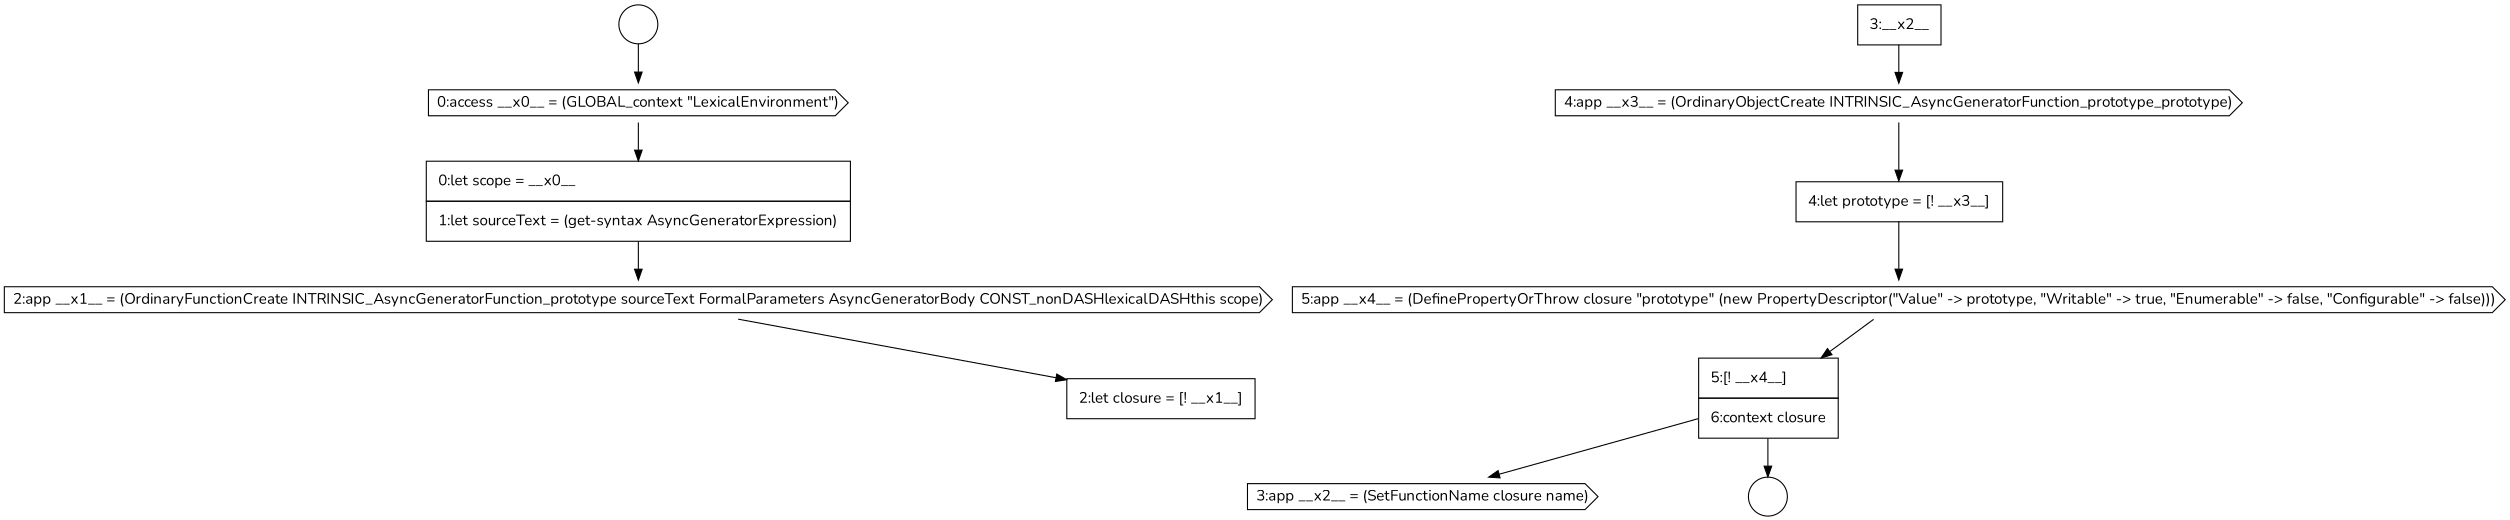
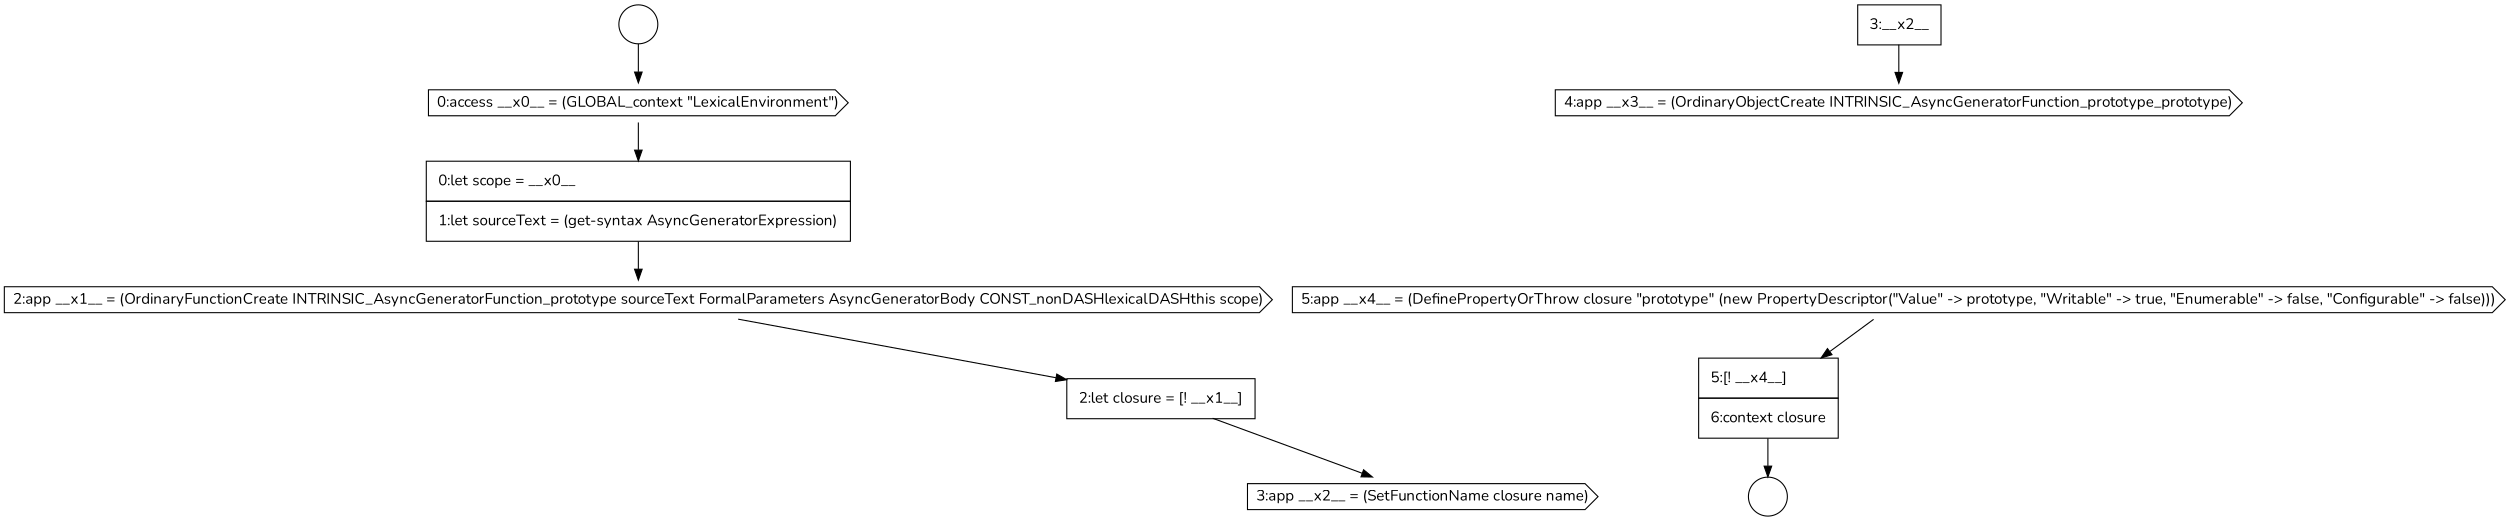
node "4:let prototype = [! __x3__]": removed
edge "5:[! __x4__]" -> "3:app __x2__ = (SetFunctionName closure name)": now "2:let closure = [! __x1__]" -> "3:app __x2__ = (SetFunctionName closure name)"
